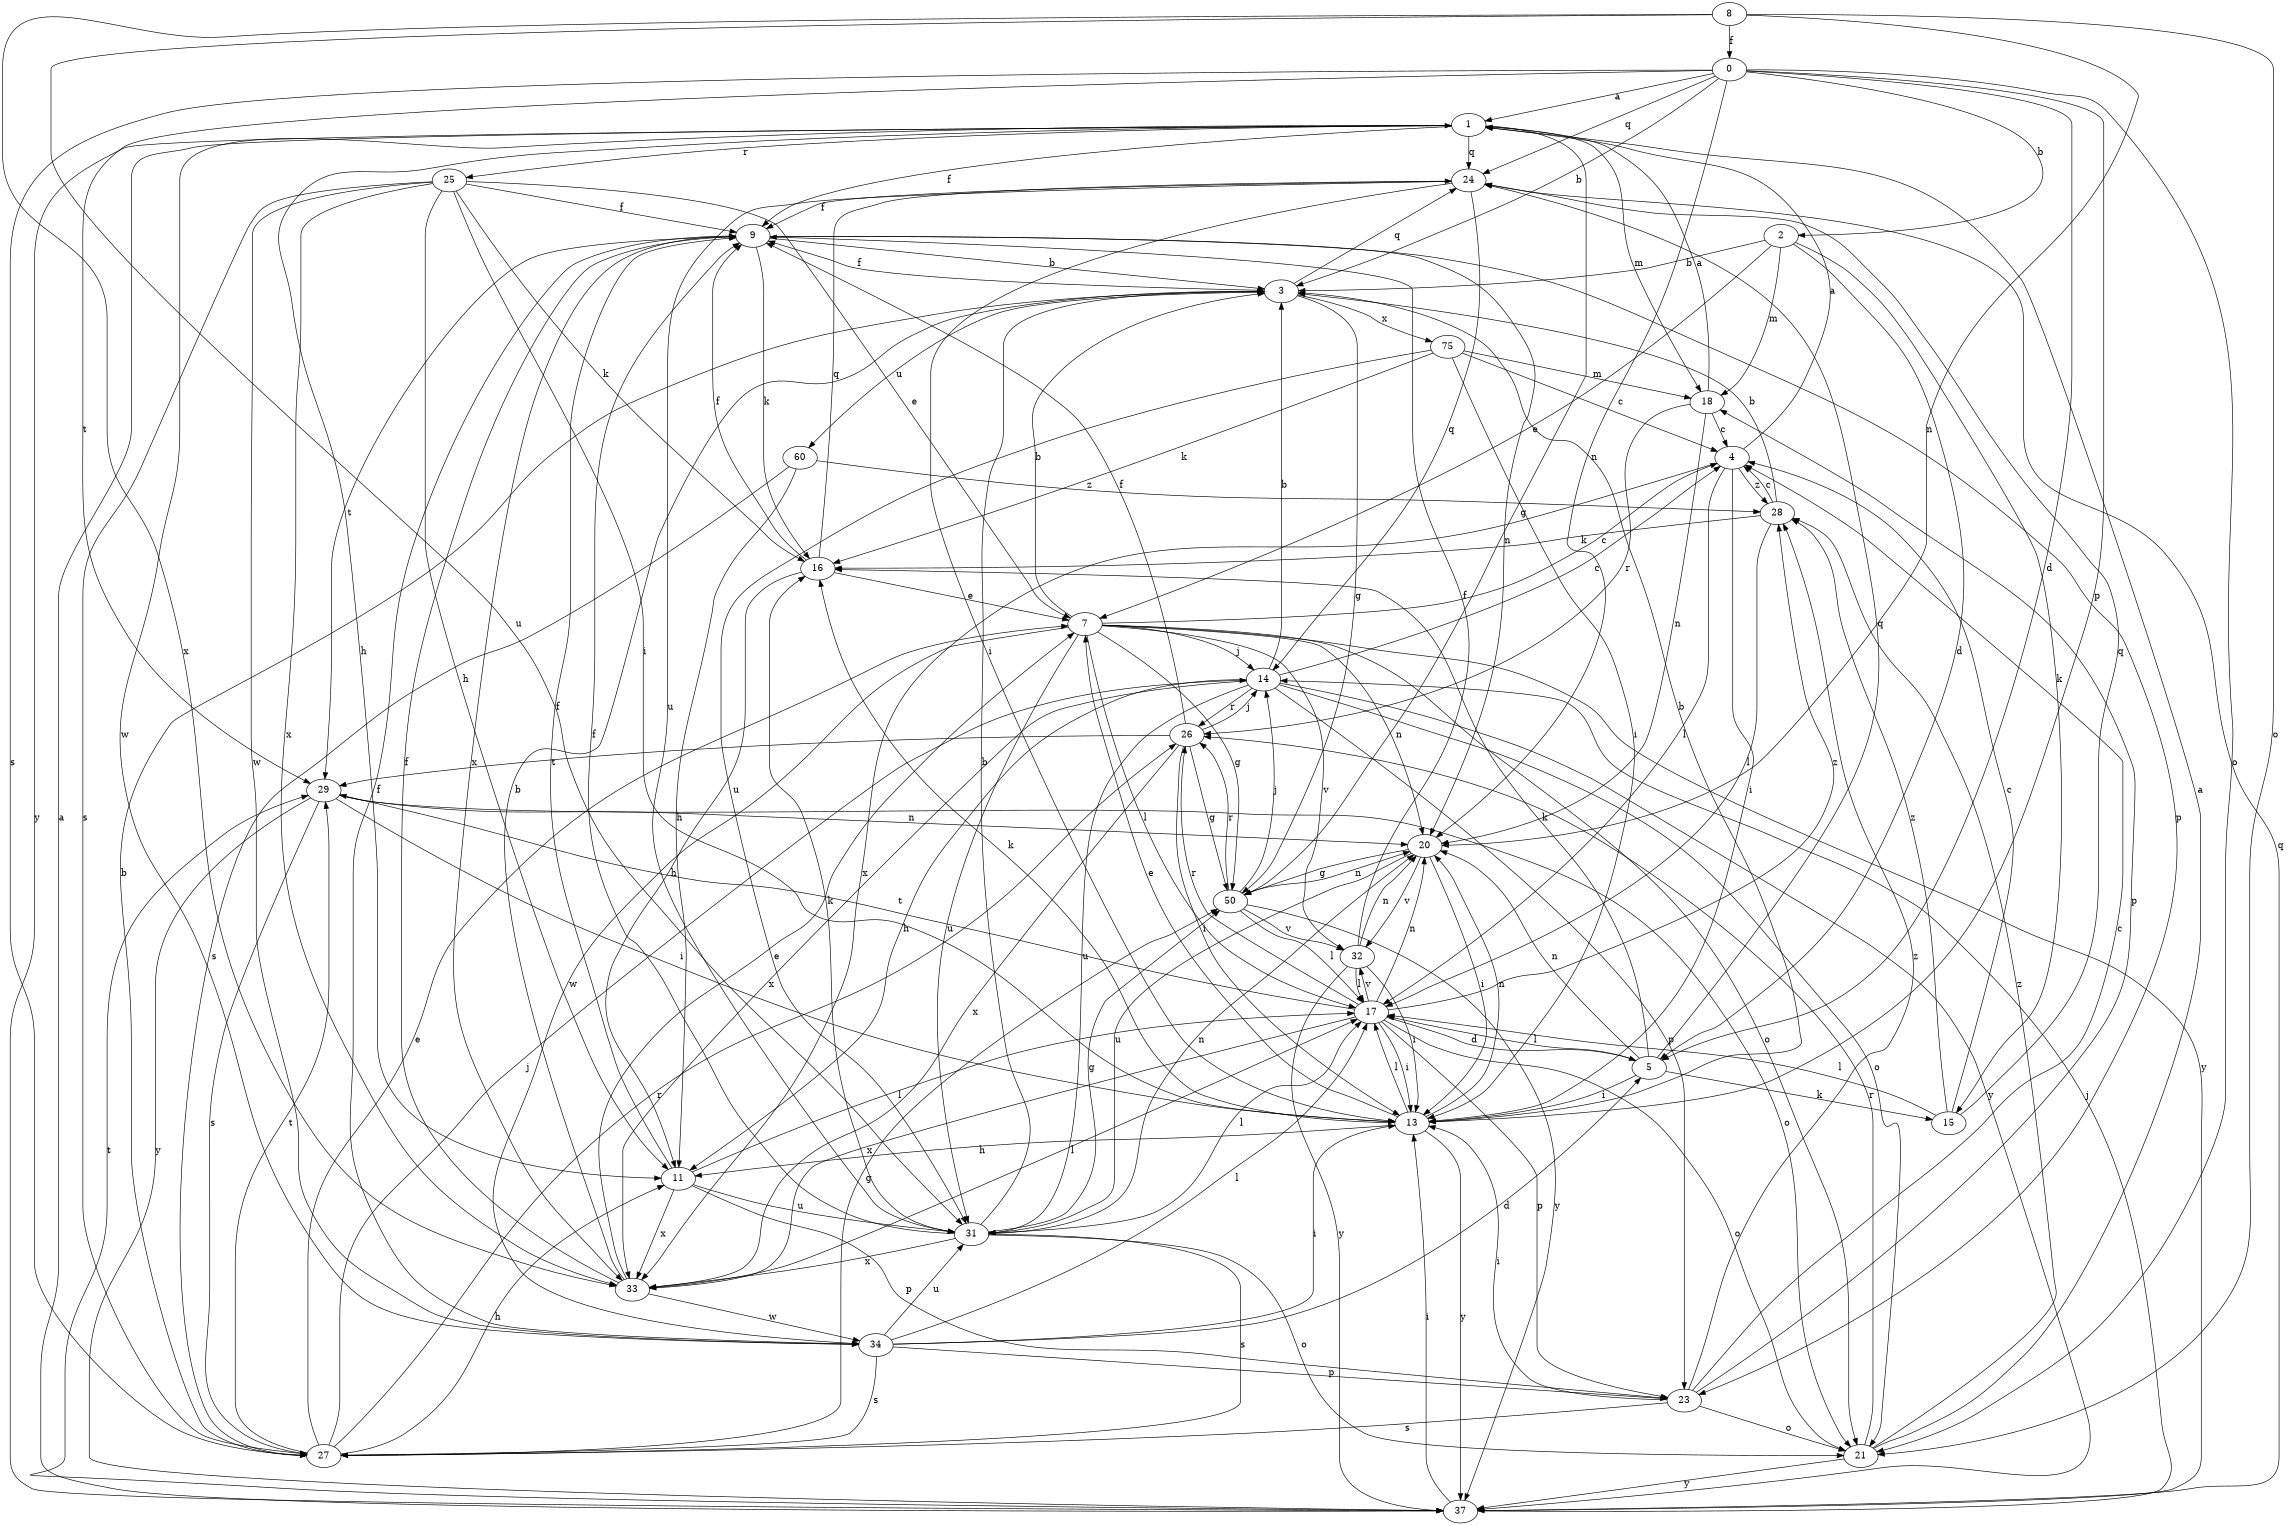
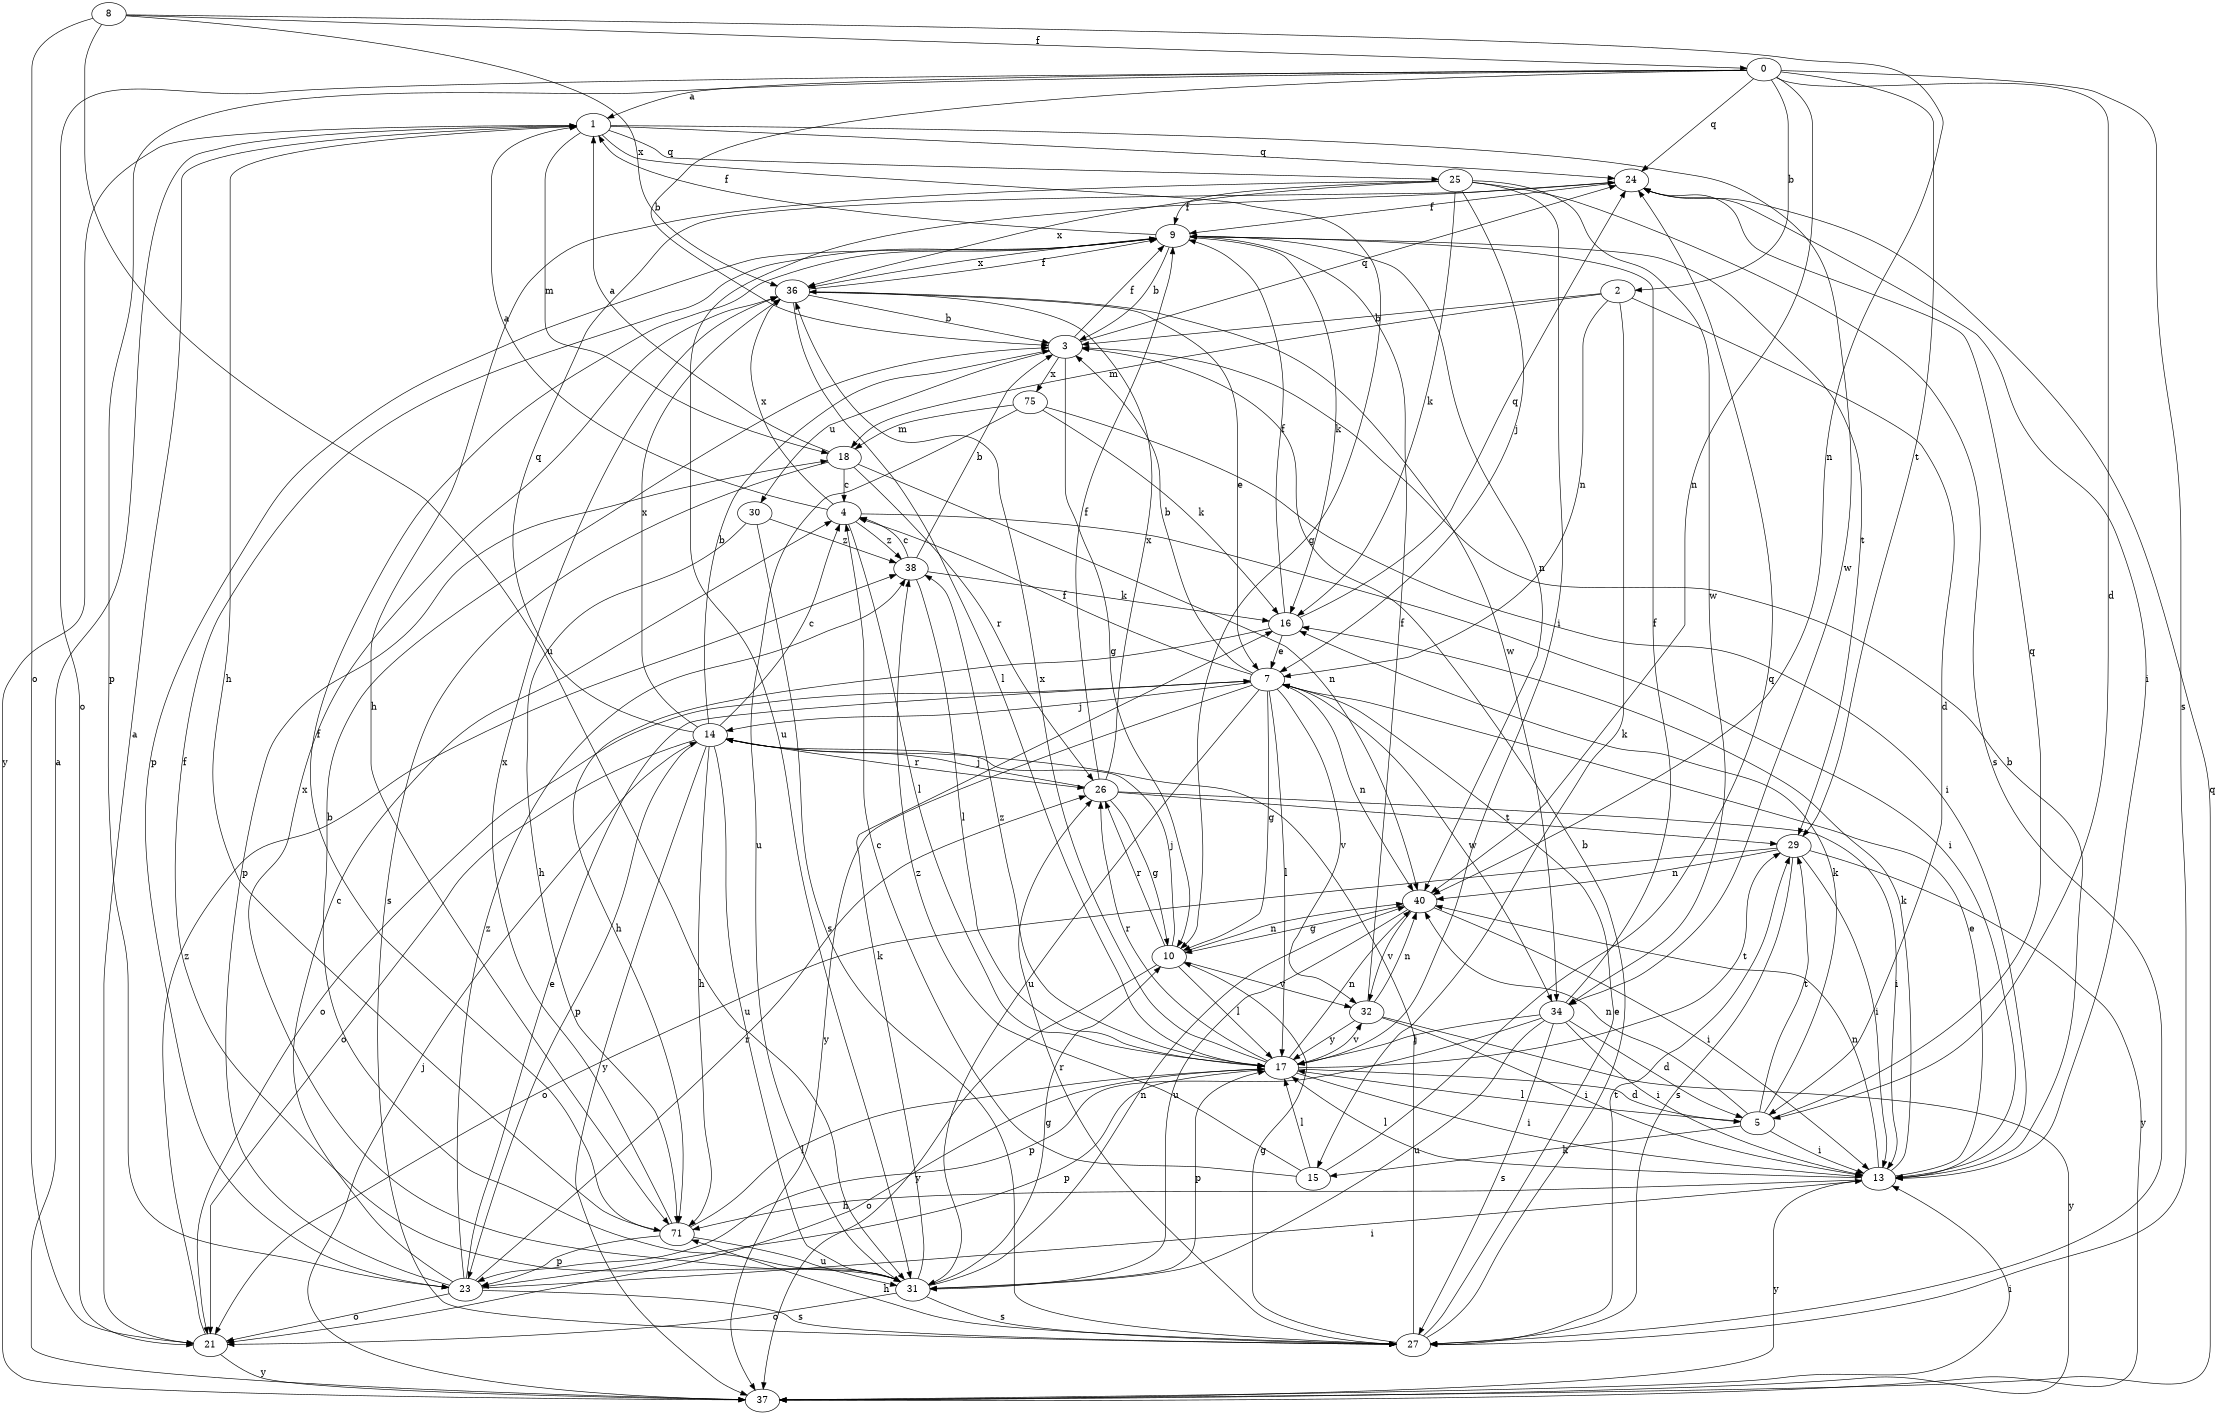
edge "1" -> "9": reversed
edge "1" -> "25": label "r" -> "q"
edge "75" -> "4": removed, label "c"
edge "25" -> "7": label "e" -> "j"
edge "2" -> "7": label "e" -> "n"
edge "24" -> "14": reversed
node "60": label "60" -> "30"
node "28": label "28" -> "38"
edge "7" -> "4": label "c" -> "f"
edge "0" -> "13": now "0" -> "23"
edge "23" -> "7": added, label "e"
node "20": label "20" -> "40"
edge "25" -> "13": now "25" -> "17"
node "50": label "50" -> "10"
edge "21" -> "26": now "23" -> "26"
edge "32" -> "17": label "l" -> "y"
edge "31" -> "17": label "l" -> "p"
node "11": label "11" -> "71"
edge "18" -> "27": added, label "s"
node "33": label "33" -> "36"
edge "37" -> "29": now "5" -> "29"
